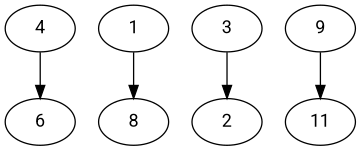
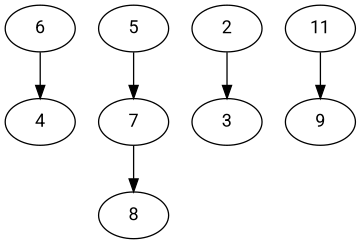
node "1": label "1" -> "7"
node "5": added
edge "4" -> "6": reversed
edge "3" -> "2": reversed
edge "9" -> "11": reversed
